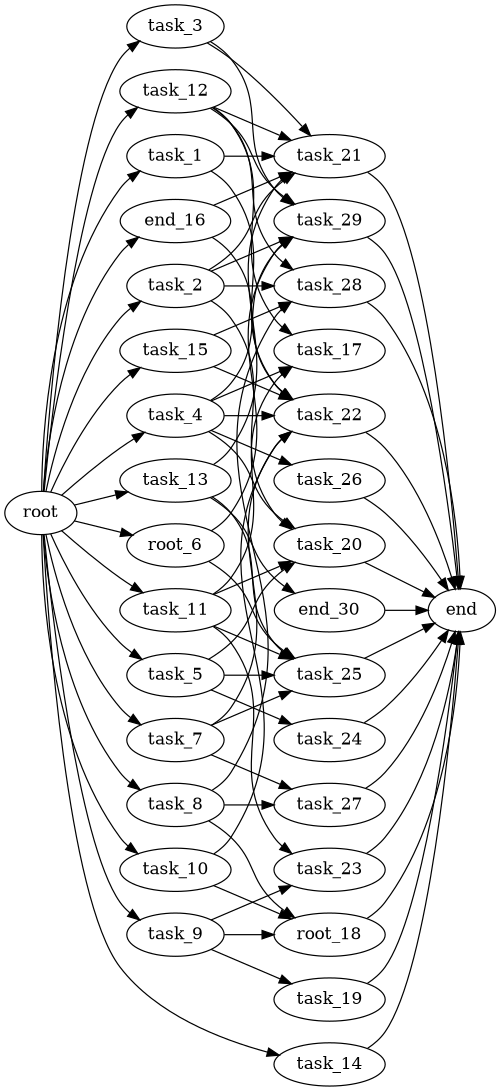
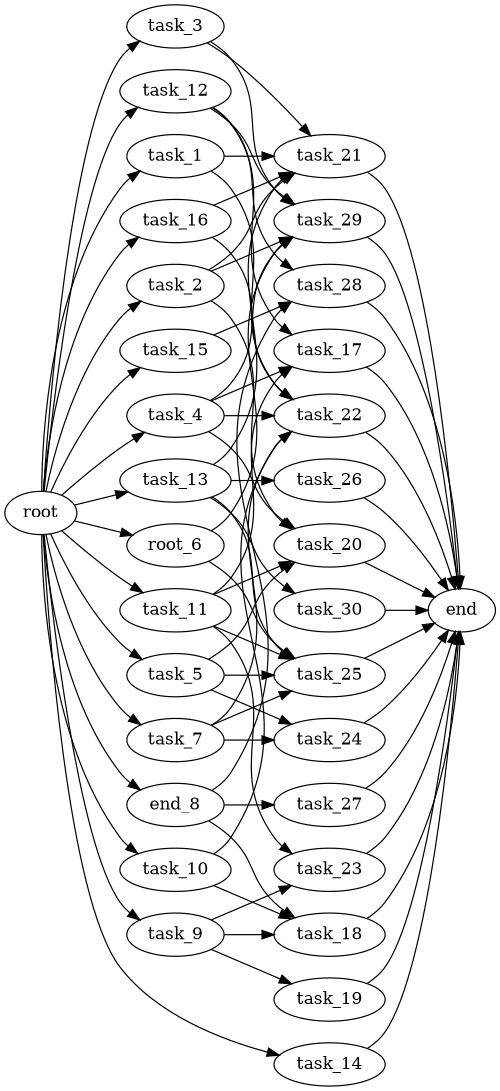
edge "task_12" -> "task_21": removed
node "end_16": label "end_16" -> "task_16"
edge "task_2" -> "task_28": removed
edge "task_15" -> "task_22": removed
edge "task_4" -> "task_26": now "task_13" -> "task_26"
edge "task_17" -> "end": added
node "end_30": label "end_30" -> "task_30"
edge "task_7" -> "task_27": now "task_7" -> "task_24"
node "task_8": label "task_8" -> "end_8"
node "root_18": label "root_18" -> "task_18"
